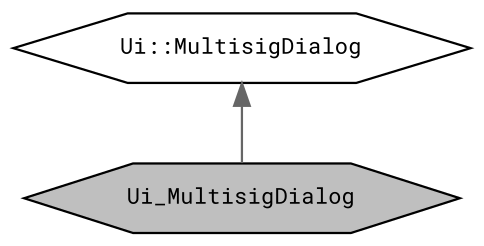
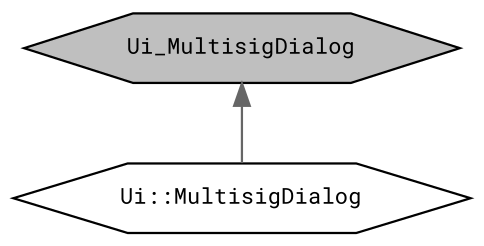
edge "Ui_MultisigDialog" -> "Ui::MultisigDialog": reversed
